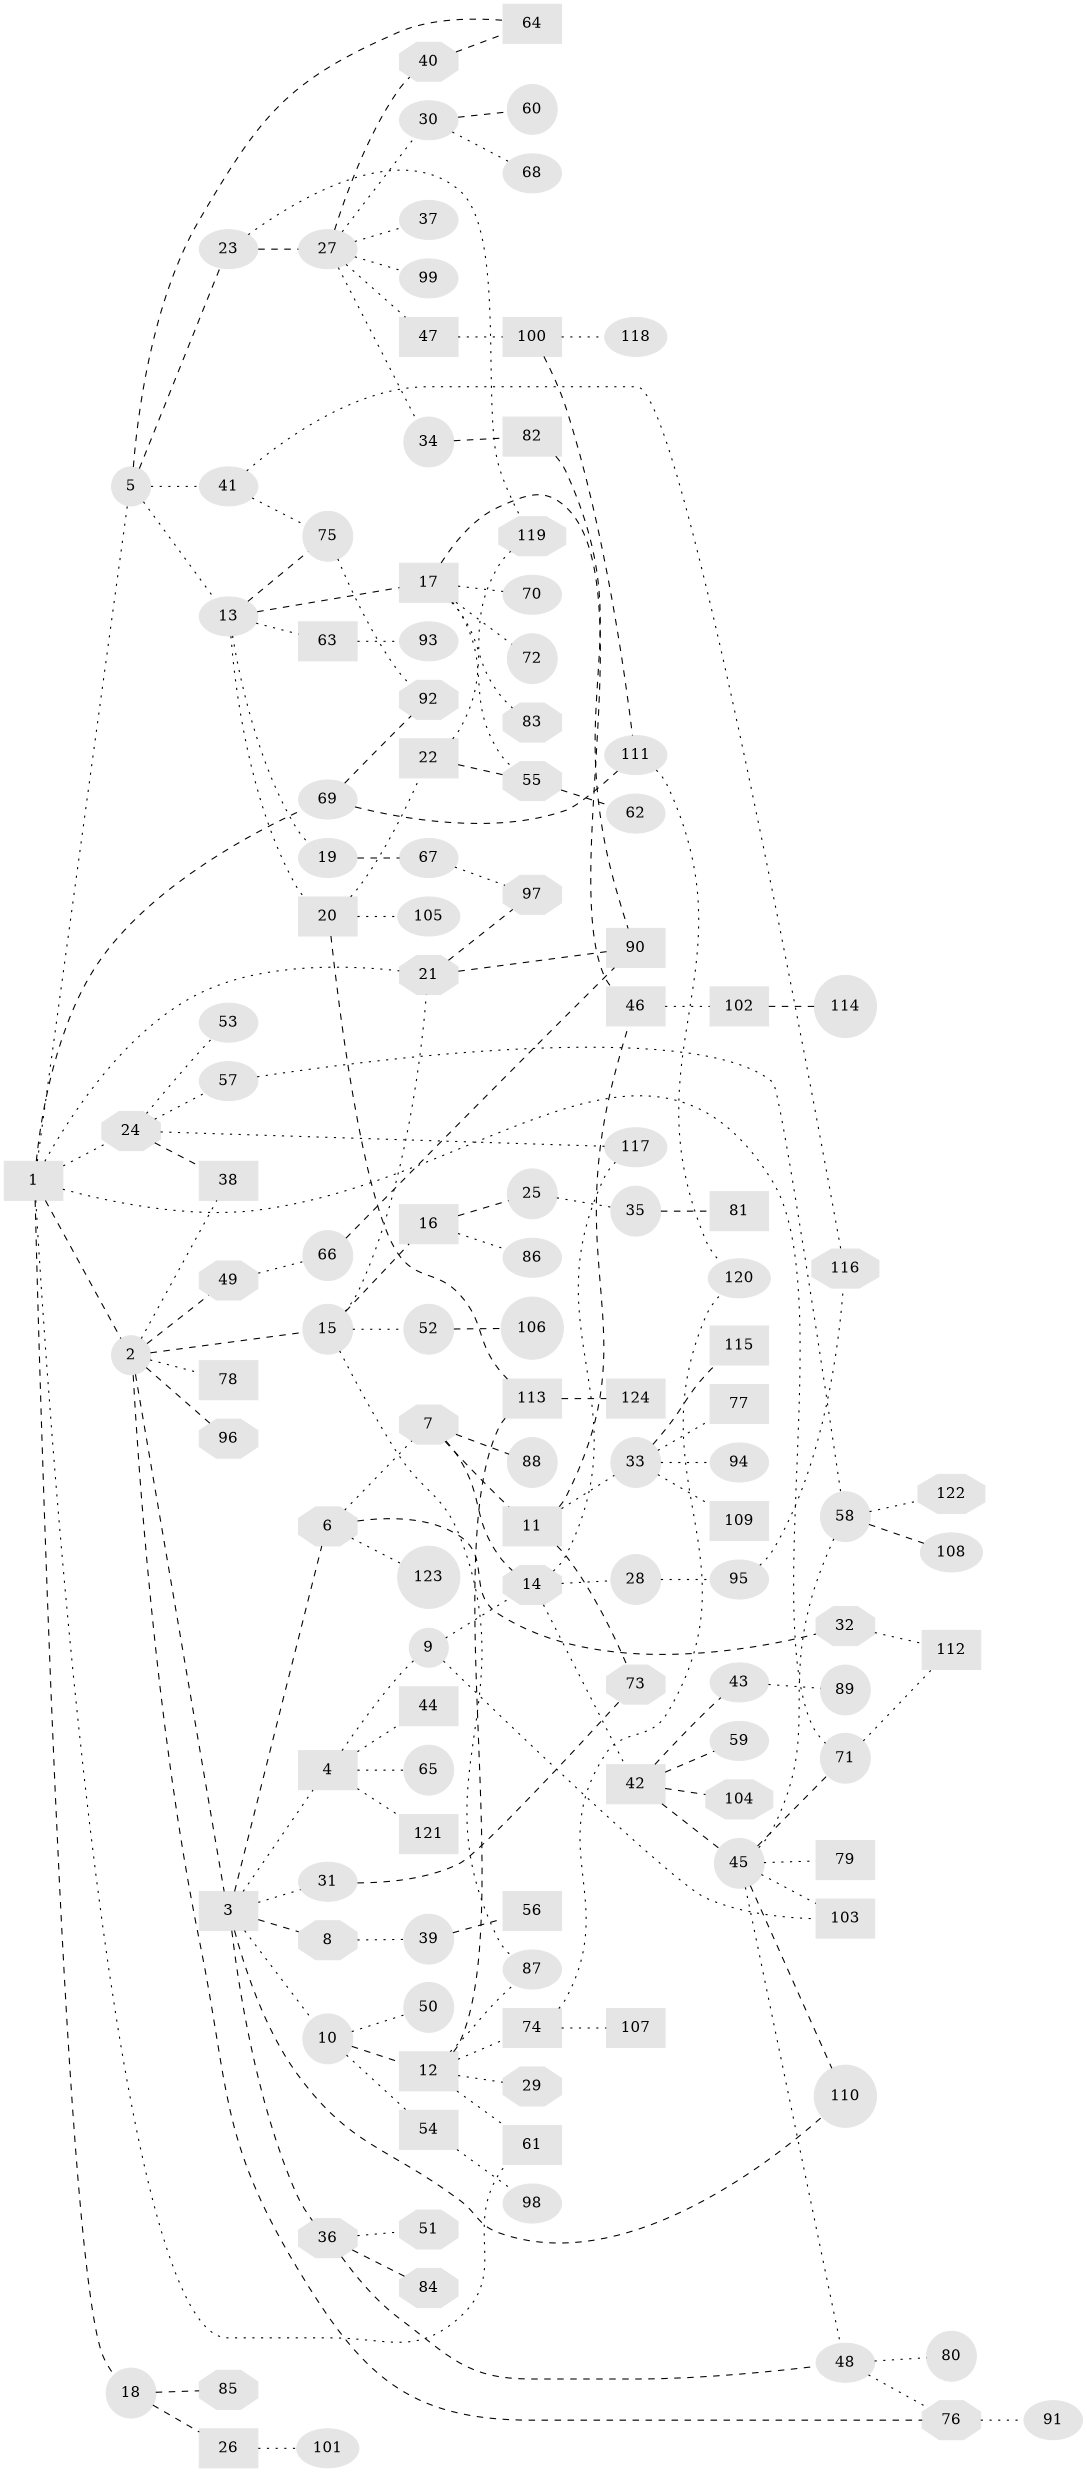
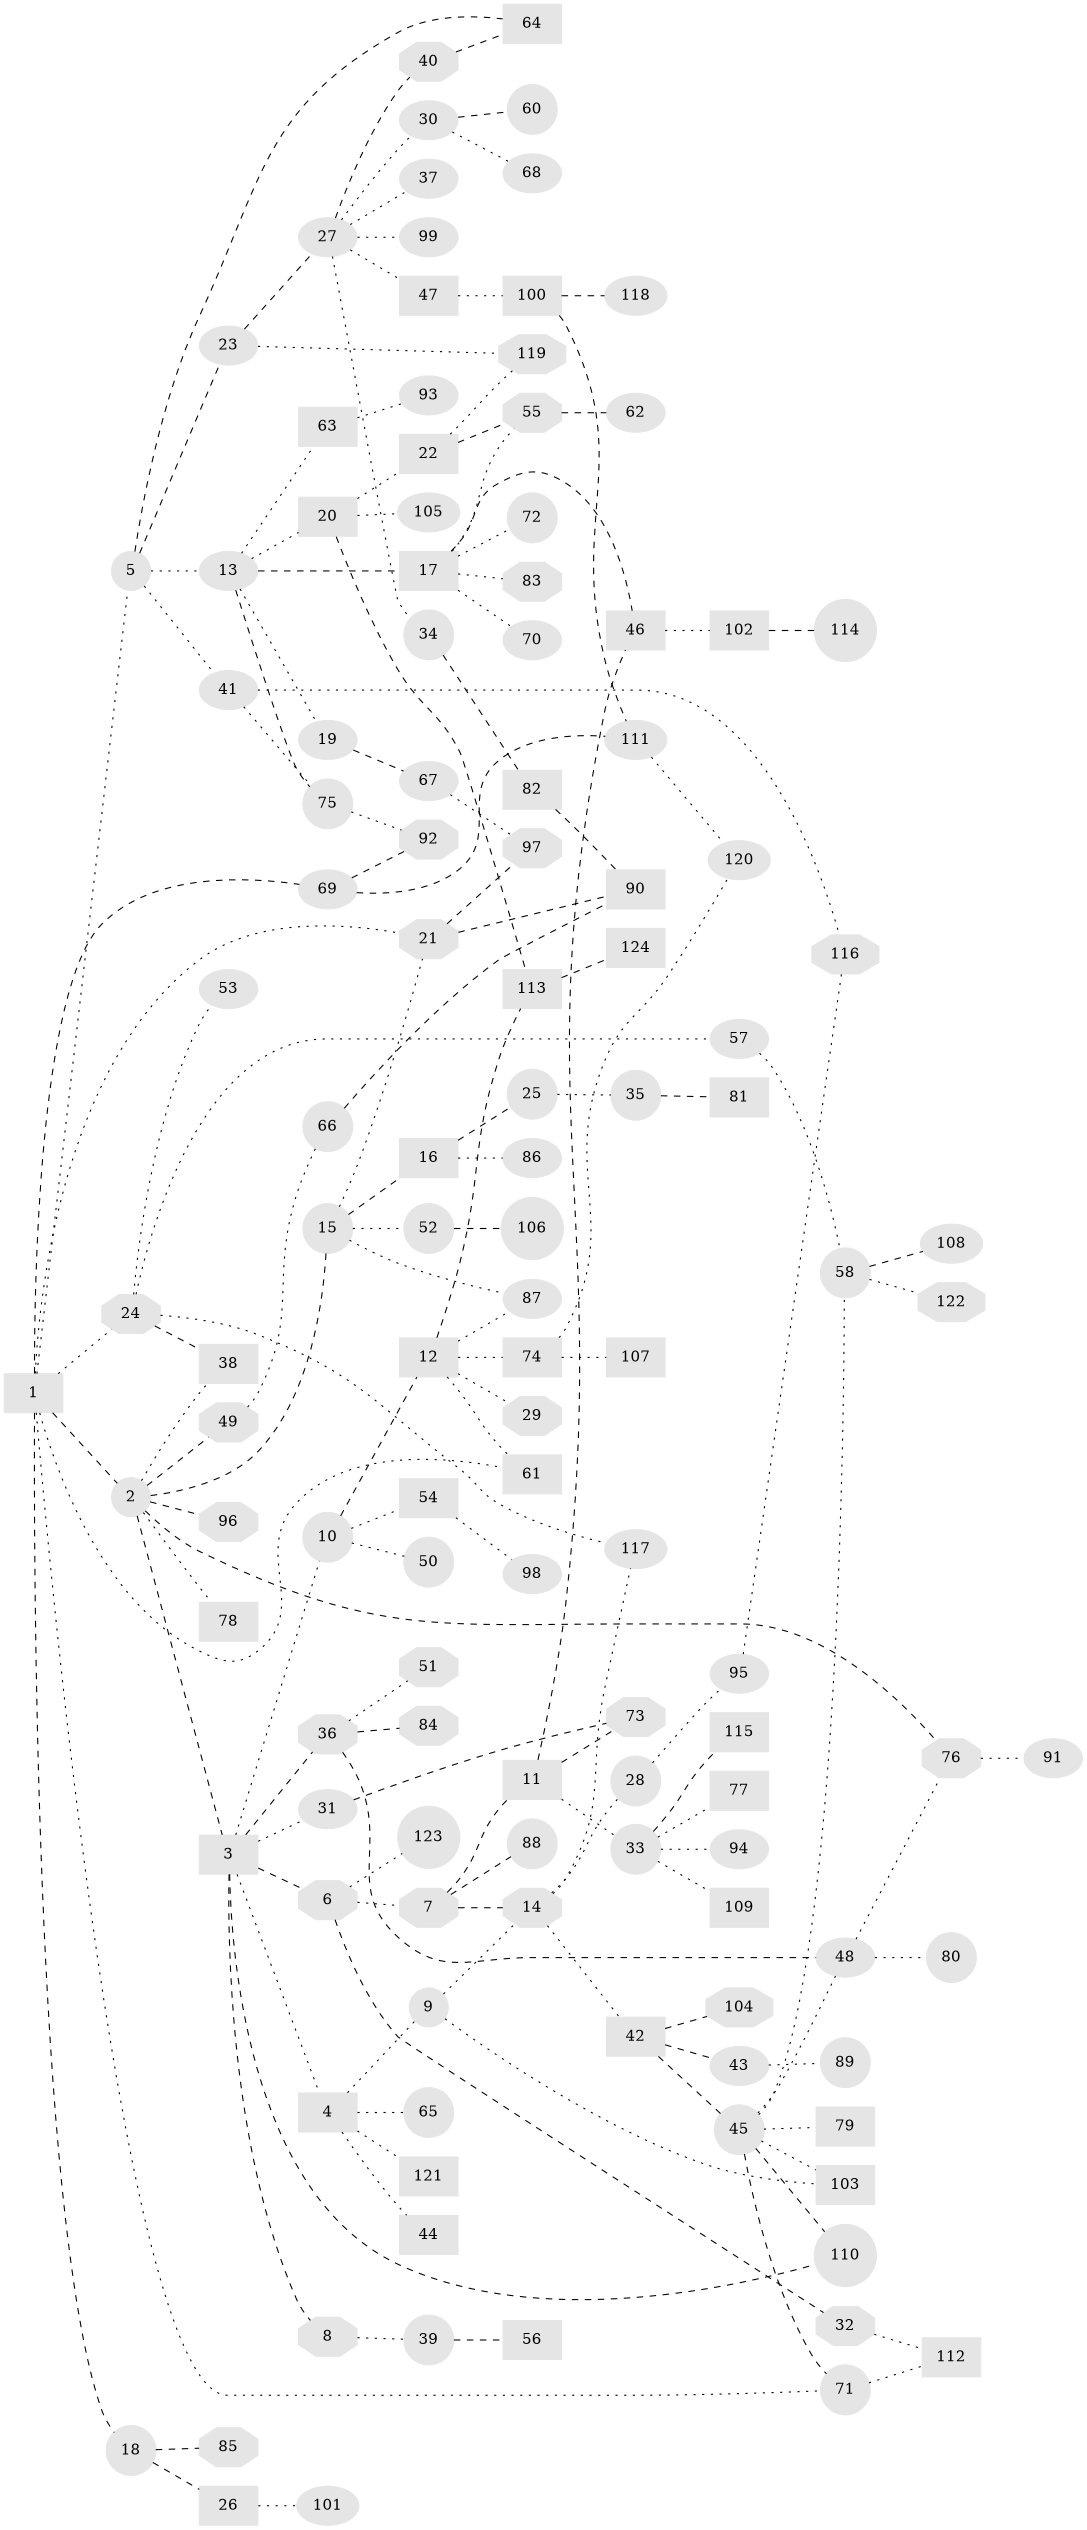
edge "100" -- "118": style dotted -> dashed
node "59": removed
